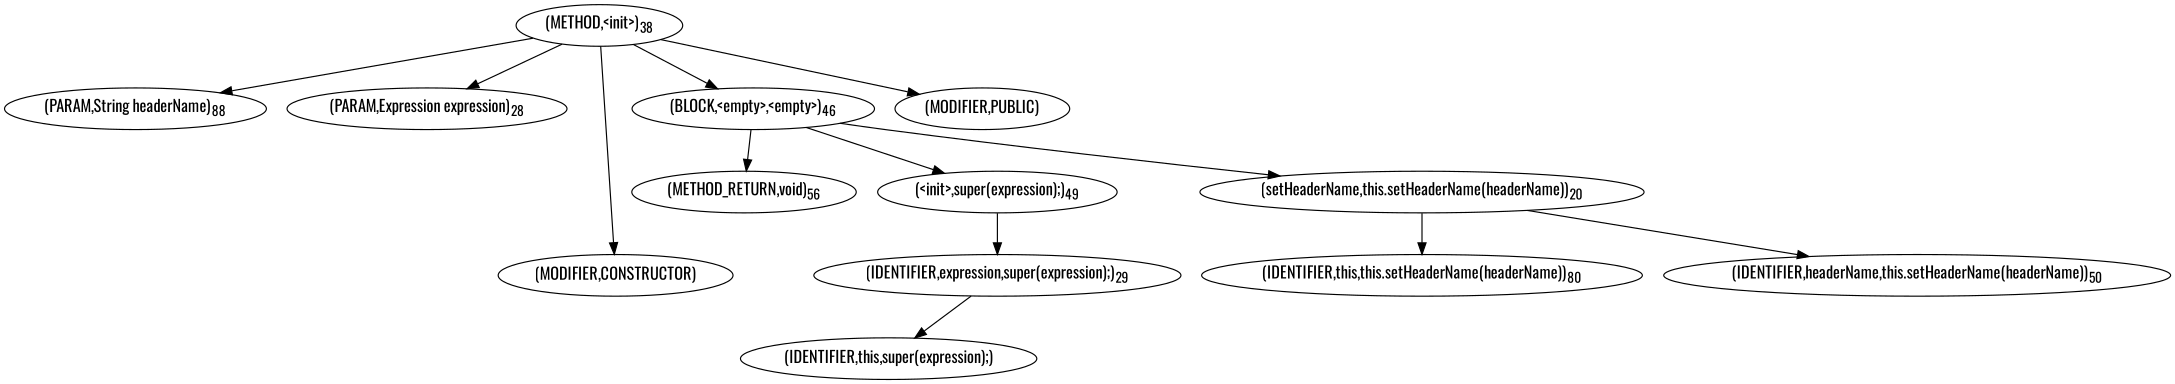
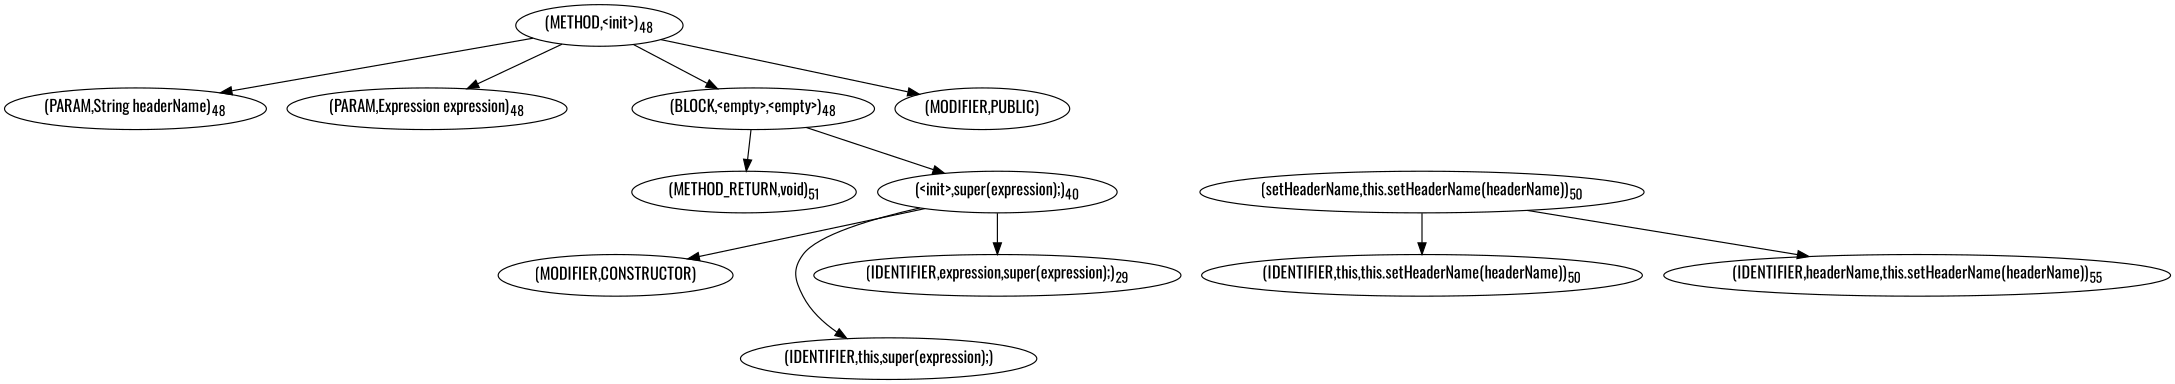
node "(METHOD,<init>)": text "38" -> "48"
node "(PARAM,String headerName)": text "88" -> "48"
node "(PARAM,Expression expression)": text "28" -> "48"
node "(BLOCK,<empty>,<empty>)": text "46" -> "48"
edge "(METHOD,<init>)" -> "(MODIFIER,CONSTRUCTOR)": now "(<init>,super(expression);)" -> "(MODIFIER,CONSTRUCTOR)"
edge "(BLOCK,<empty>,<empty>)" -> "(setHeaderName,this.setHeaderName(headerName))": removed
node "(METHOD_RETURN,void)": text "56" -> "51"
node "(<init>,super(expression);)": text "49" -> "40"
node "(setHeaderName,this.setHeaderName(headerName))": text "20" -> "50"
node "(IDENTIFIER,this,this.setHeaderName(headerName))": text "80" -> "50"
node "(IDENTIFIER,headerName,this.setHeaderName(headerName))": text "50" -> "55"
edge "(IDENTIFIER,expression,super(expression);)" -> "(IDENTIFIER,this,super(expression);)": now "(<init>,super(expression);)" -> "(IDENTIFIER,this,super(expression);)"
